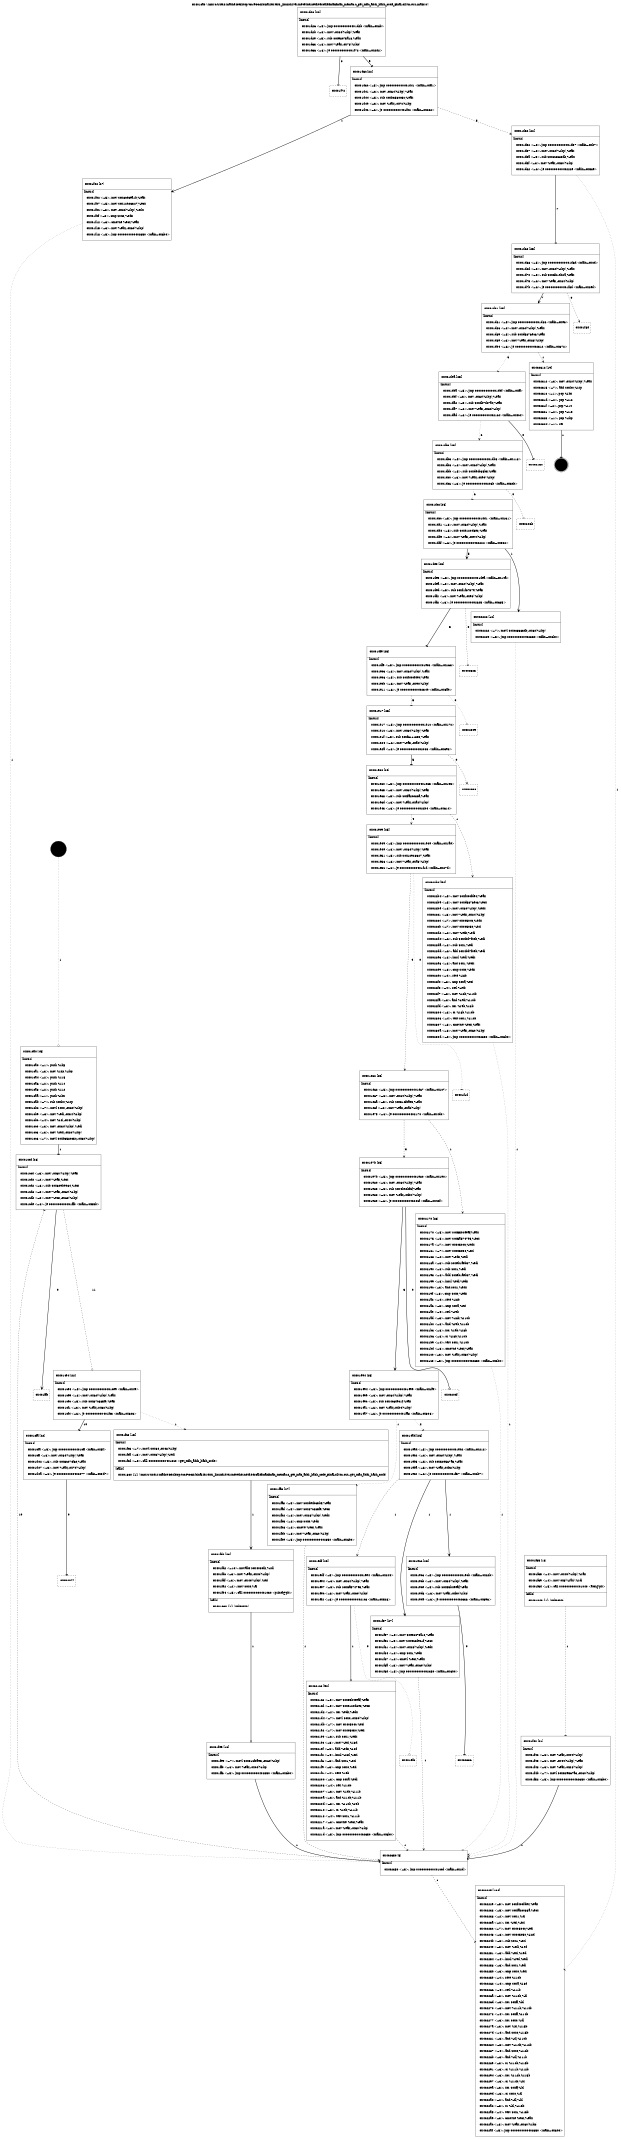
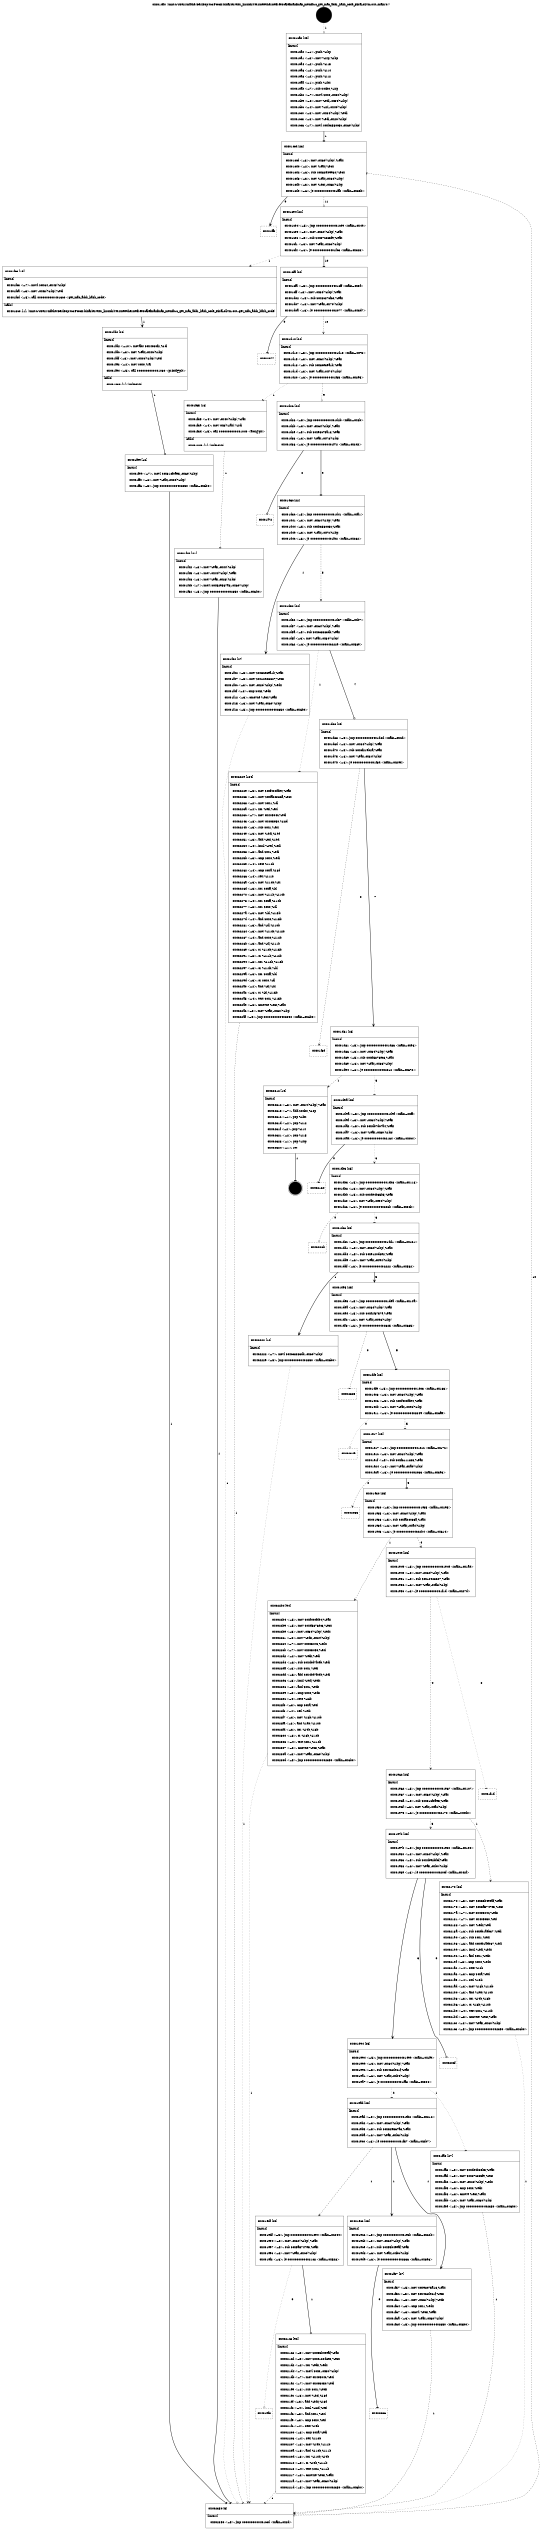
node "0x401d10 [22]": added
edge "0x402350 [5]" -> "0x40222e [134]": reversed
